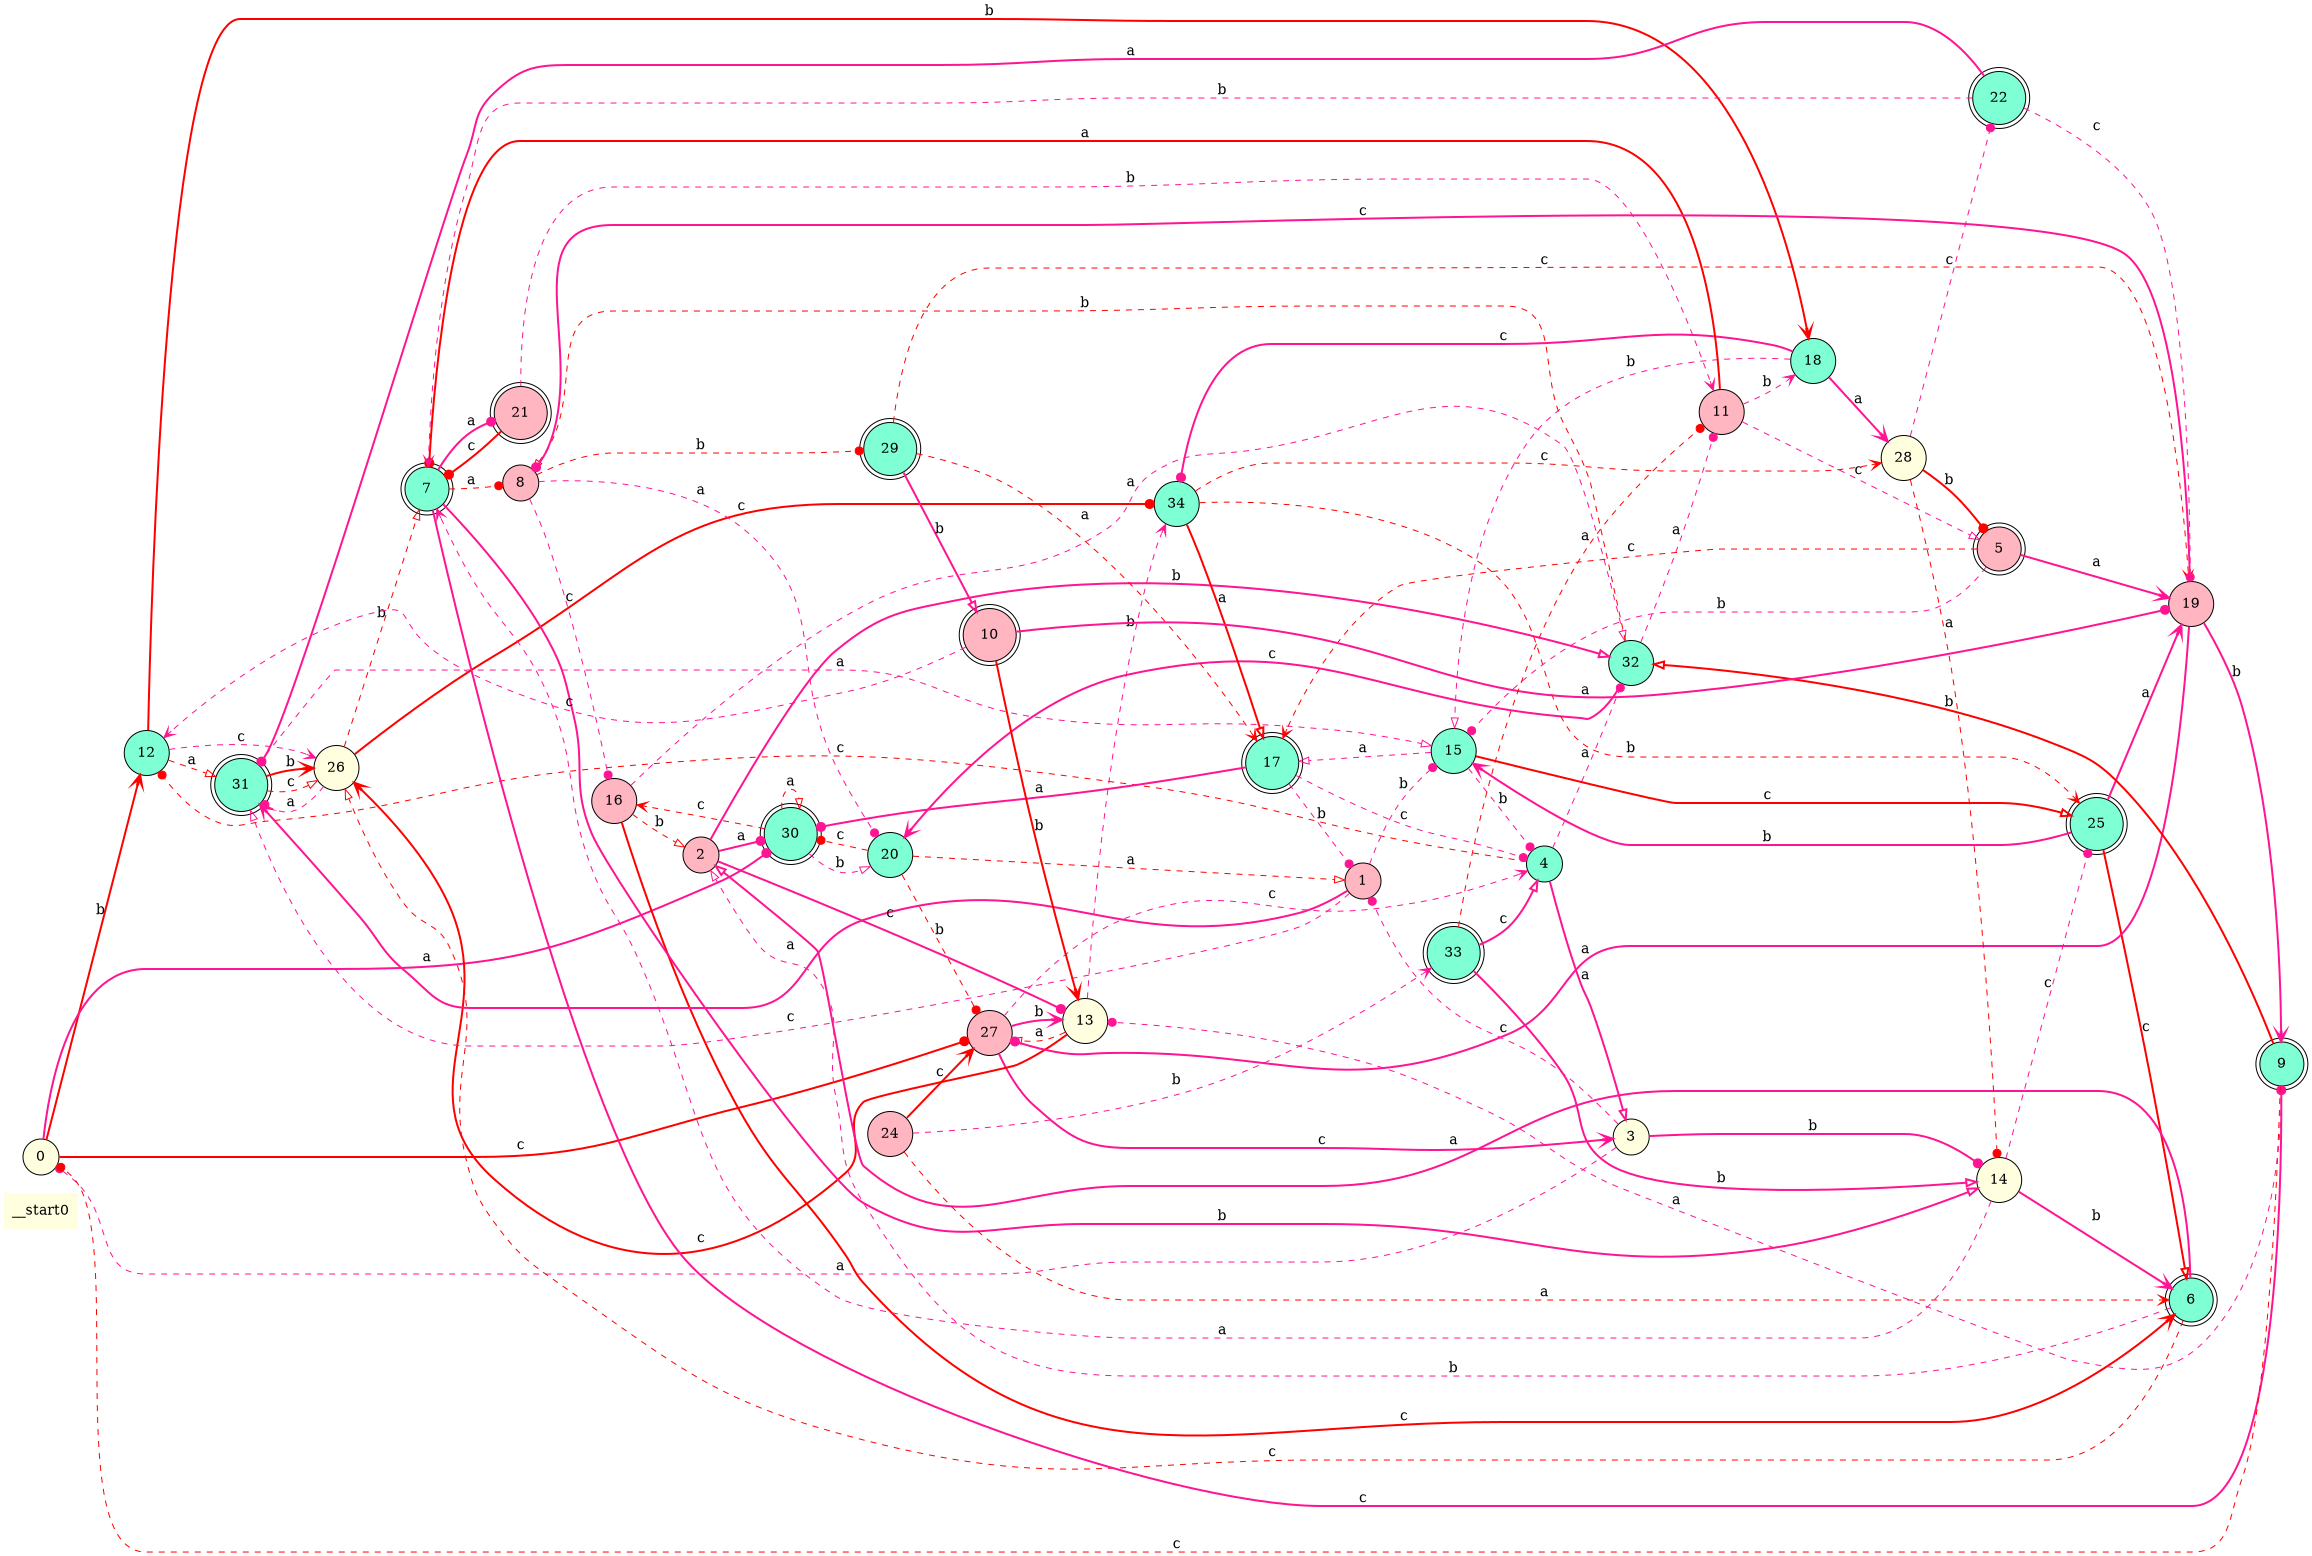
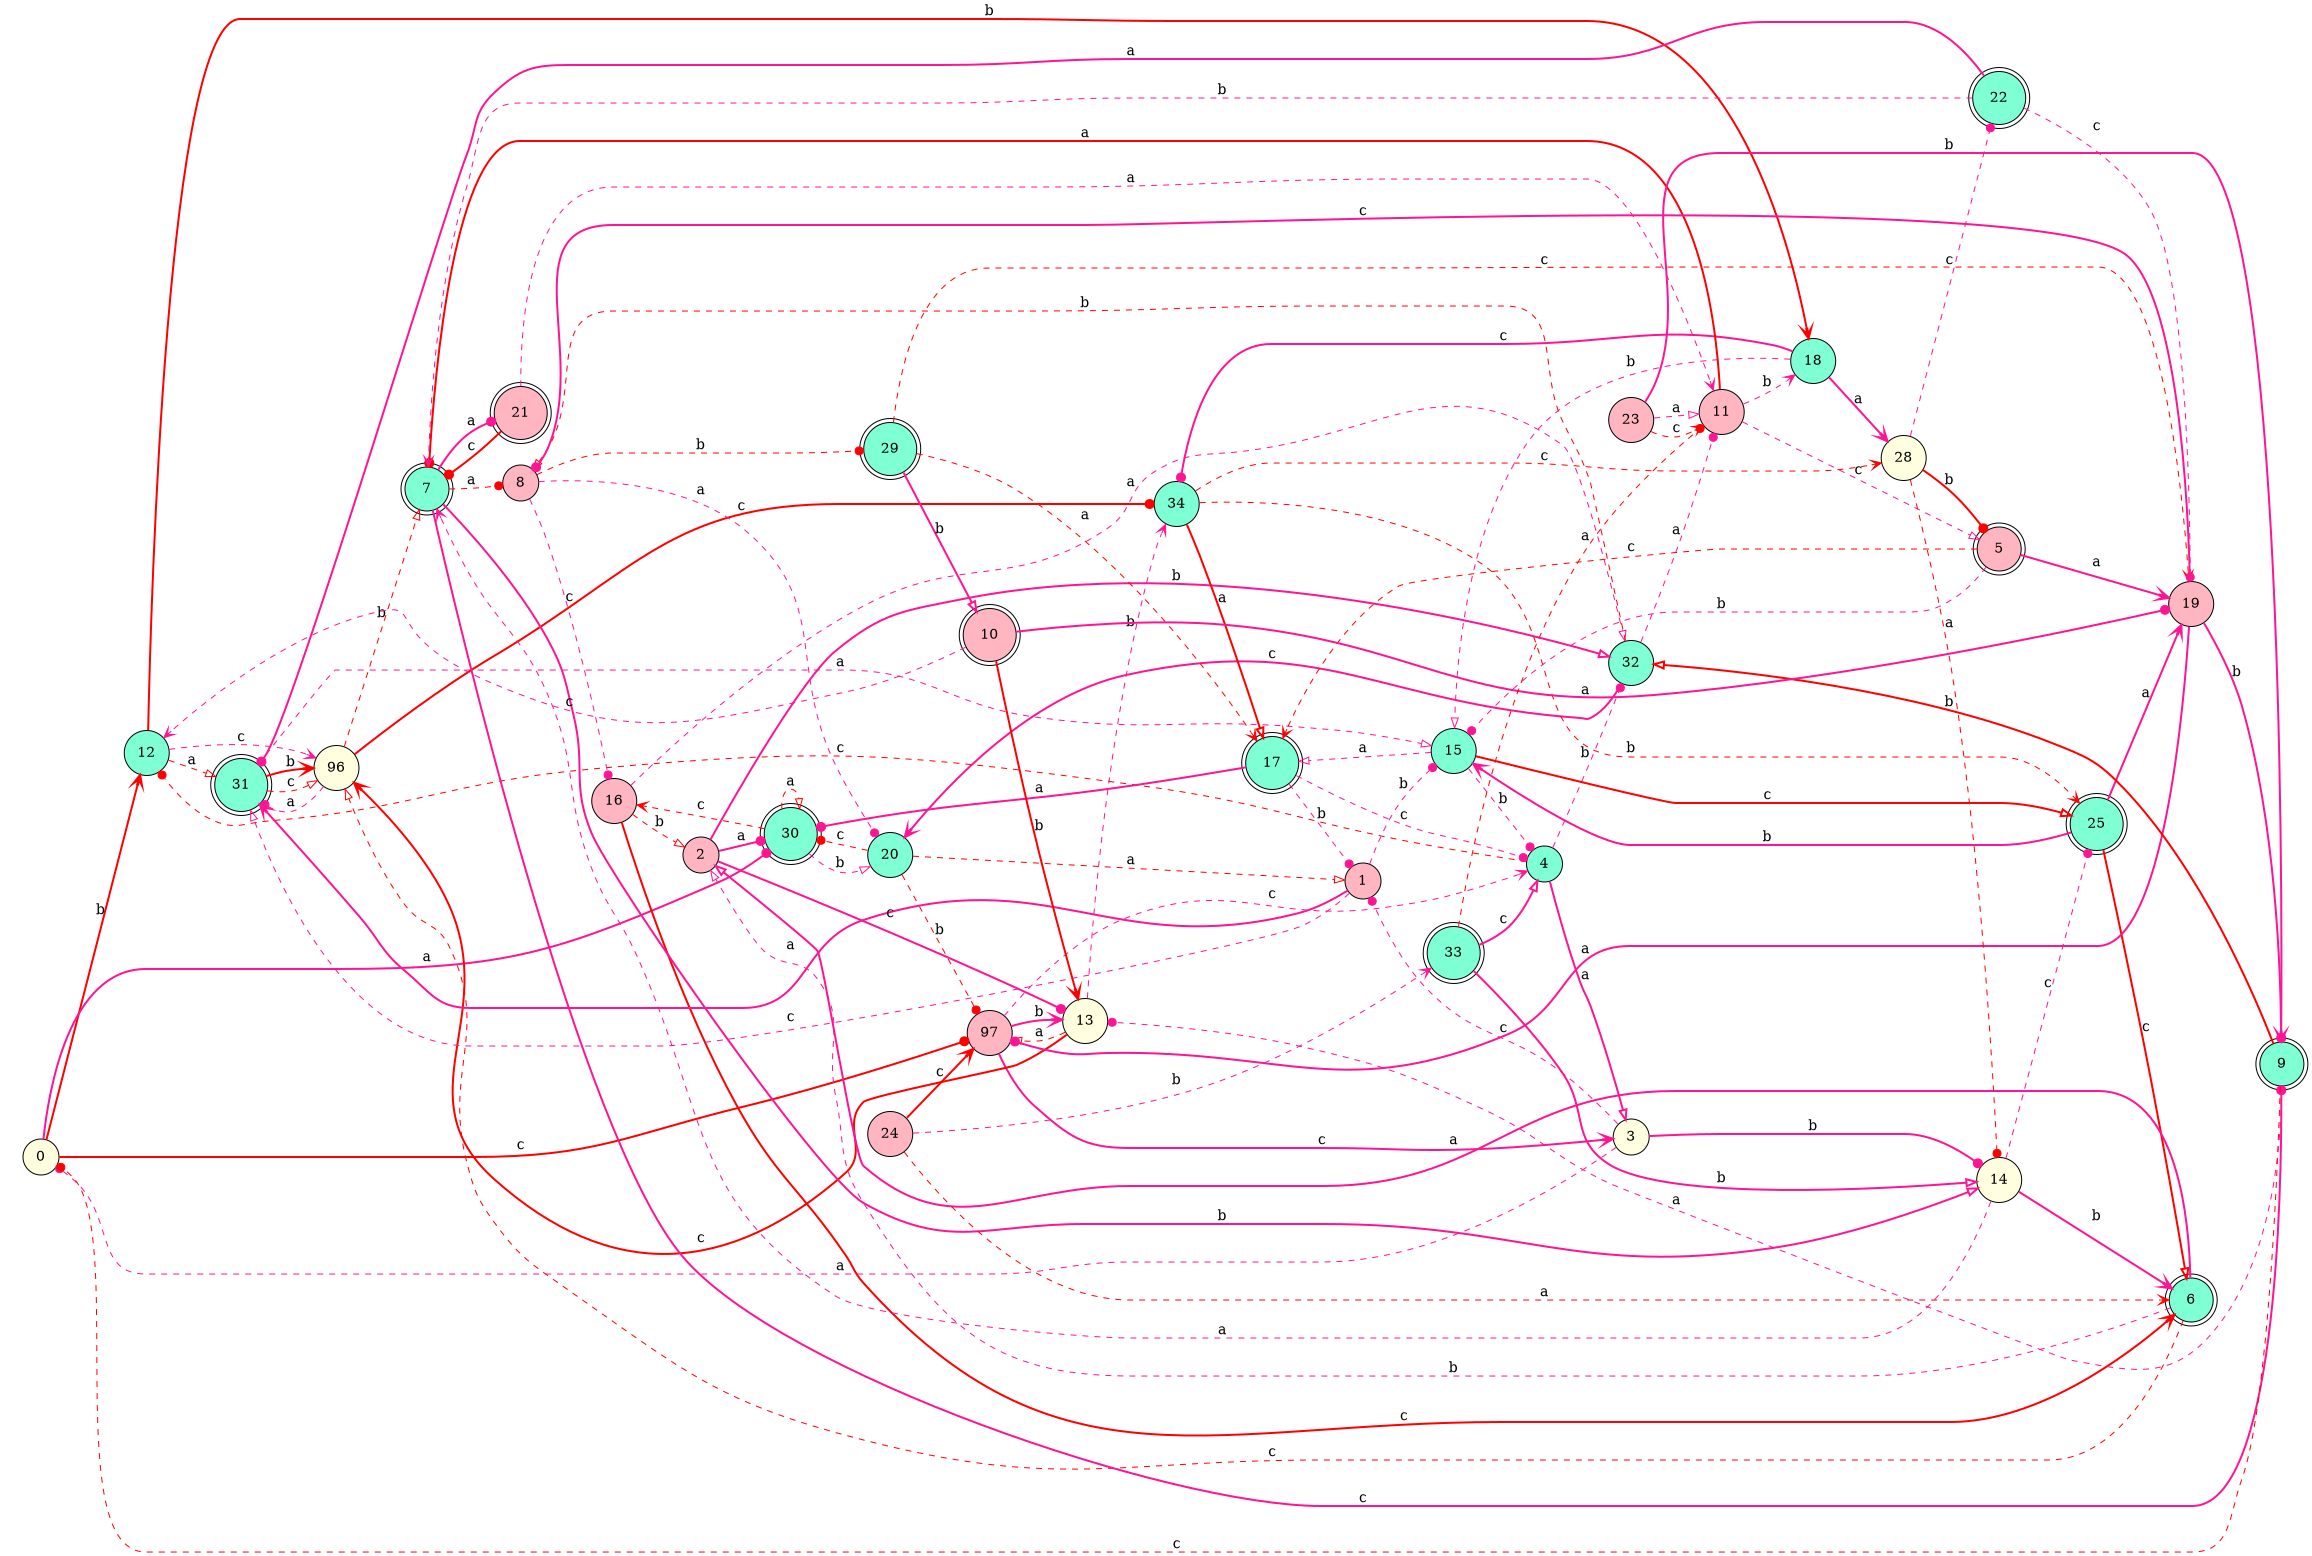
edge "21" -> "11": label "b" -> "a"
node "23": added
edge "4" -> "32": label "a" -> "b"
node "26": label "26" -> "96"
node "27": label "27" -> "97"
node "__start0": removed
